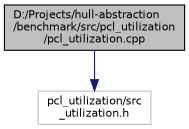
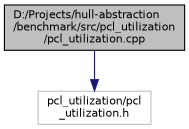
node "pcl_utilization/src _utilization.h": label "pcl_utilization/src _utilization.h" -> "pcl_utilization/pcl _utilization.h"
